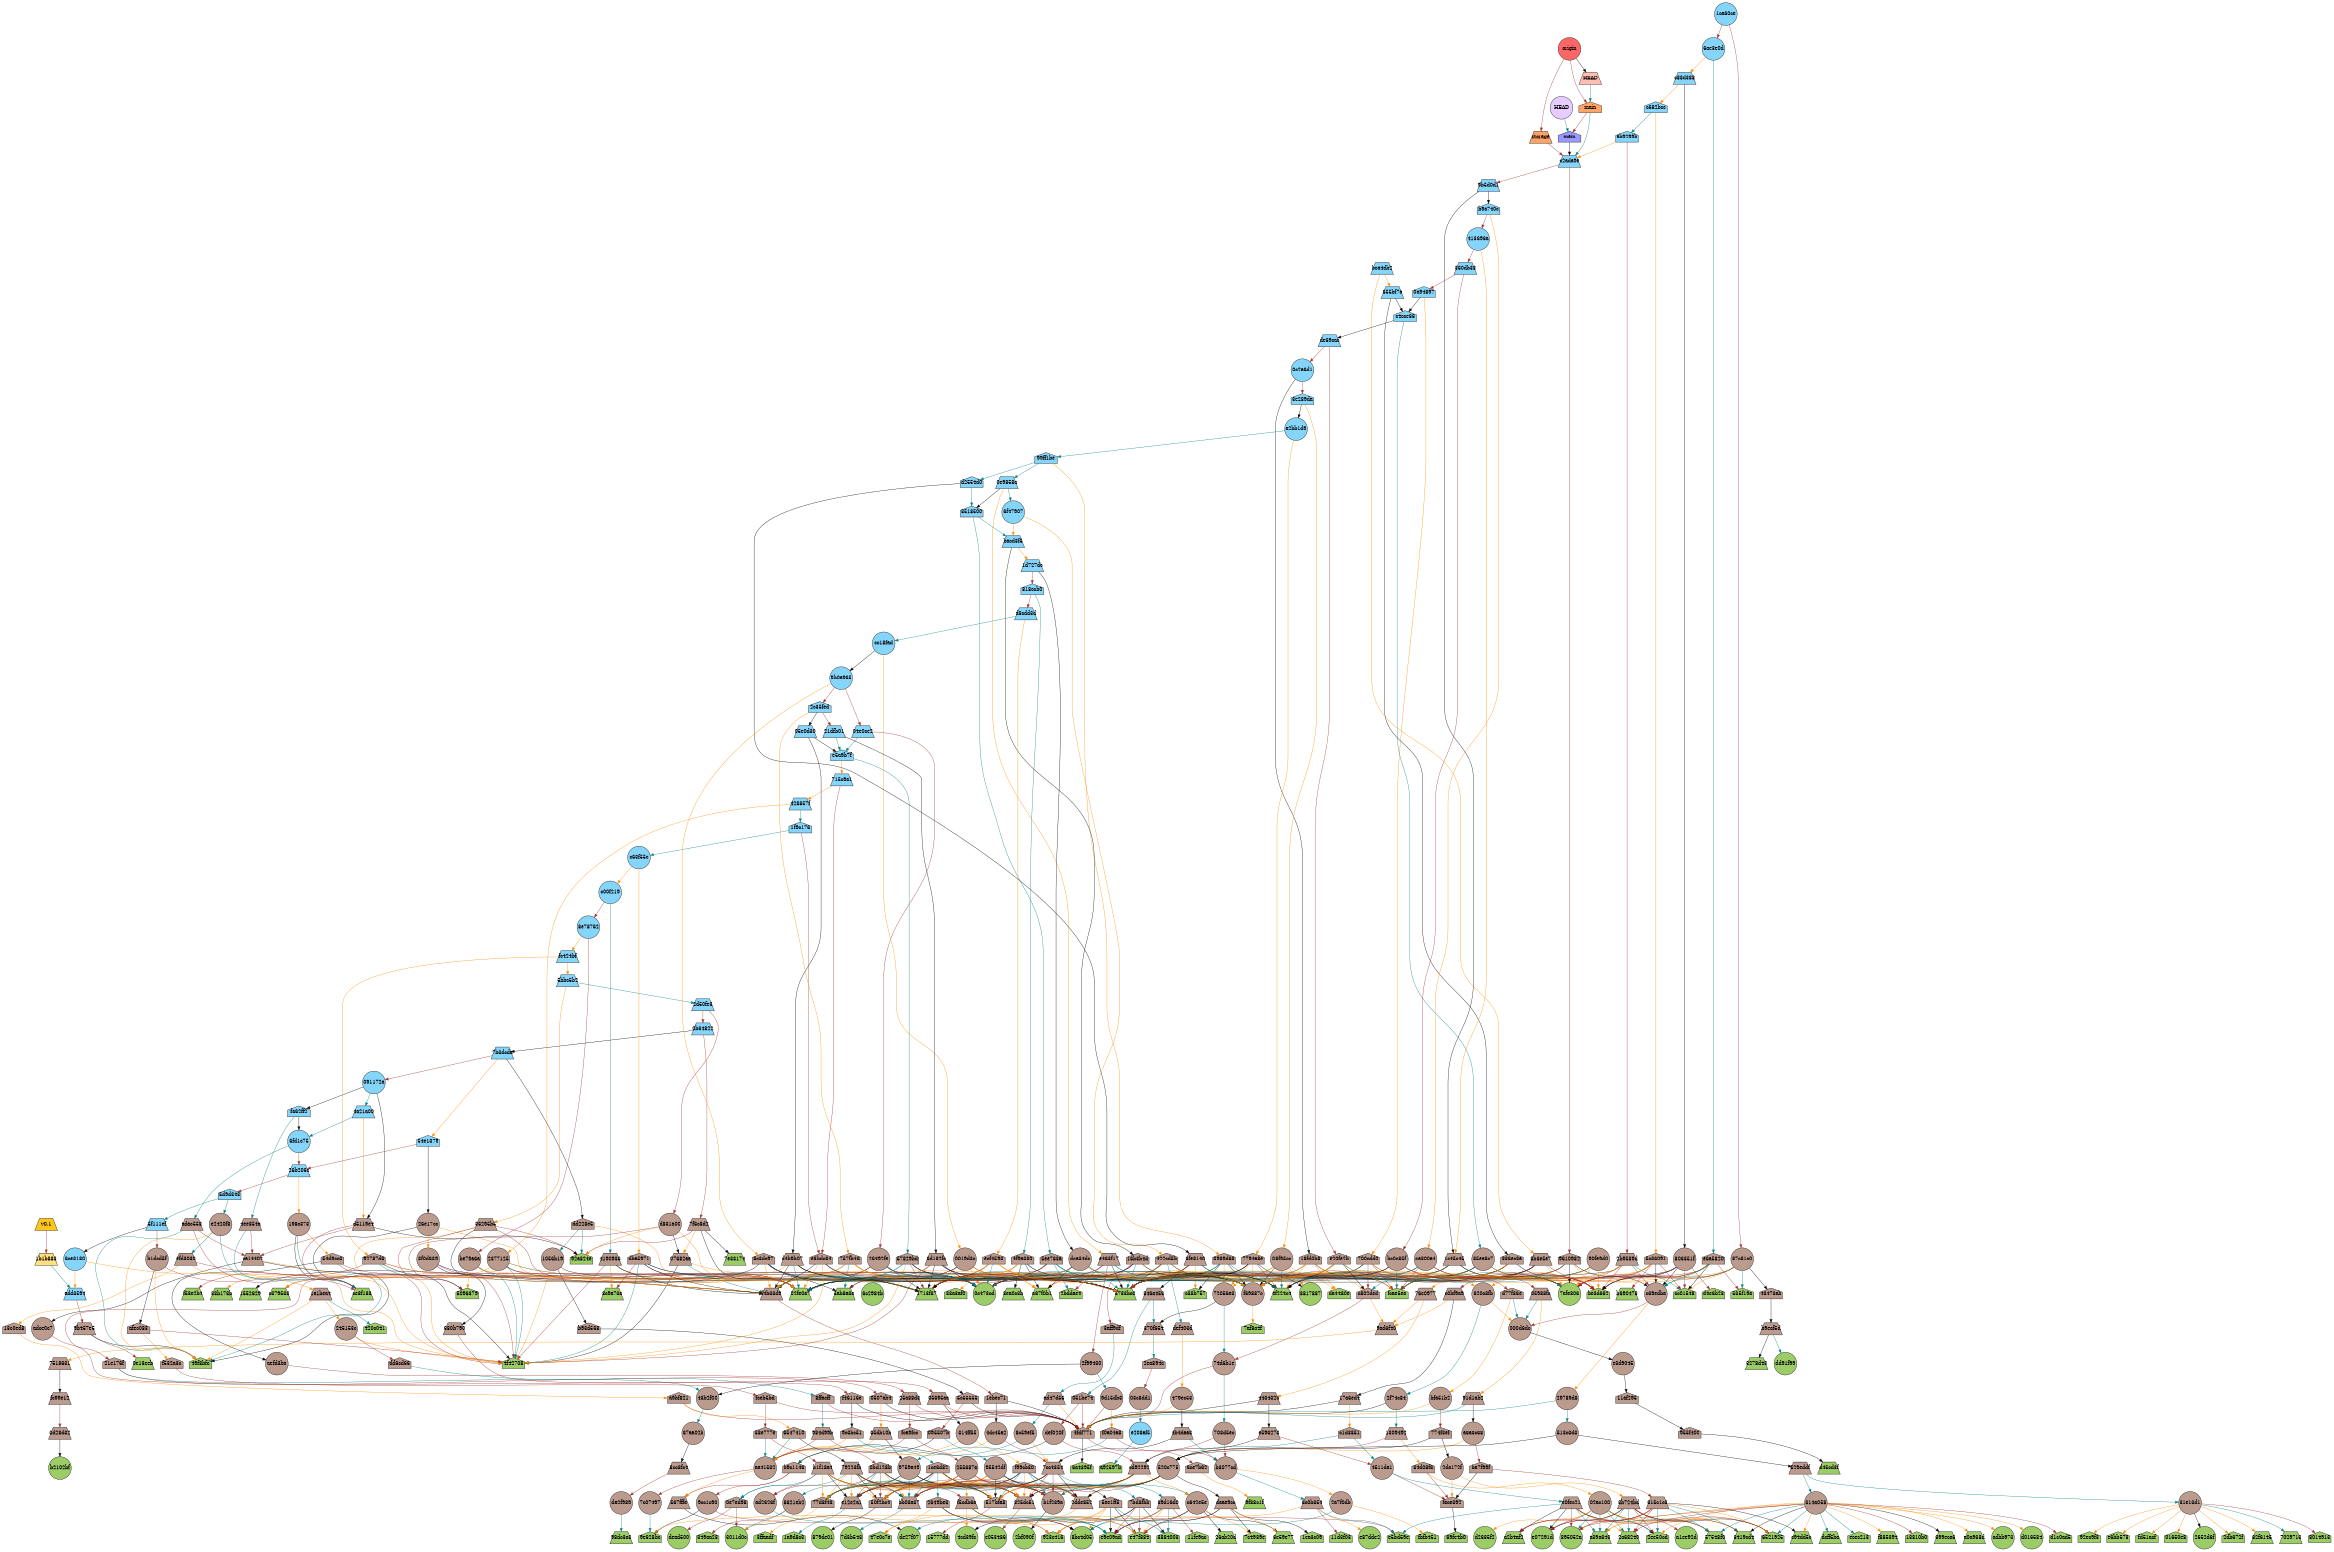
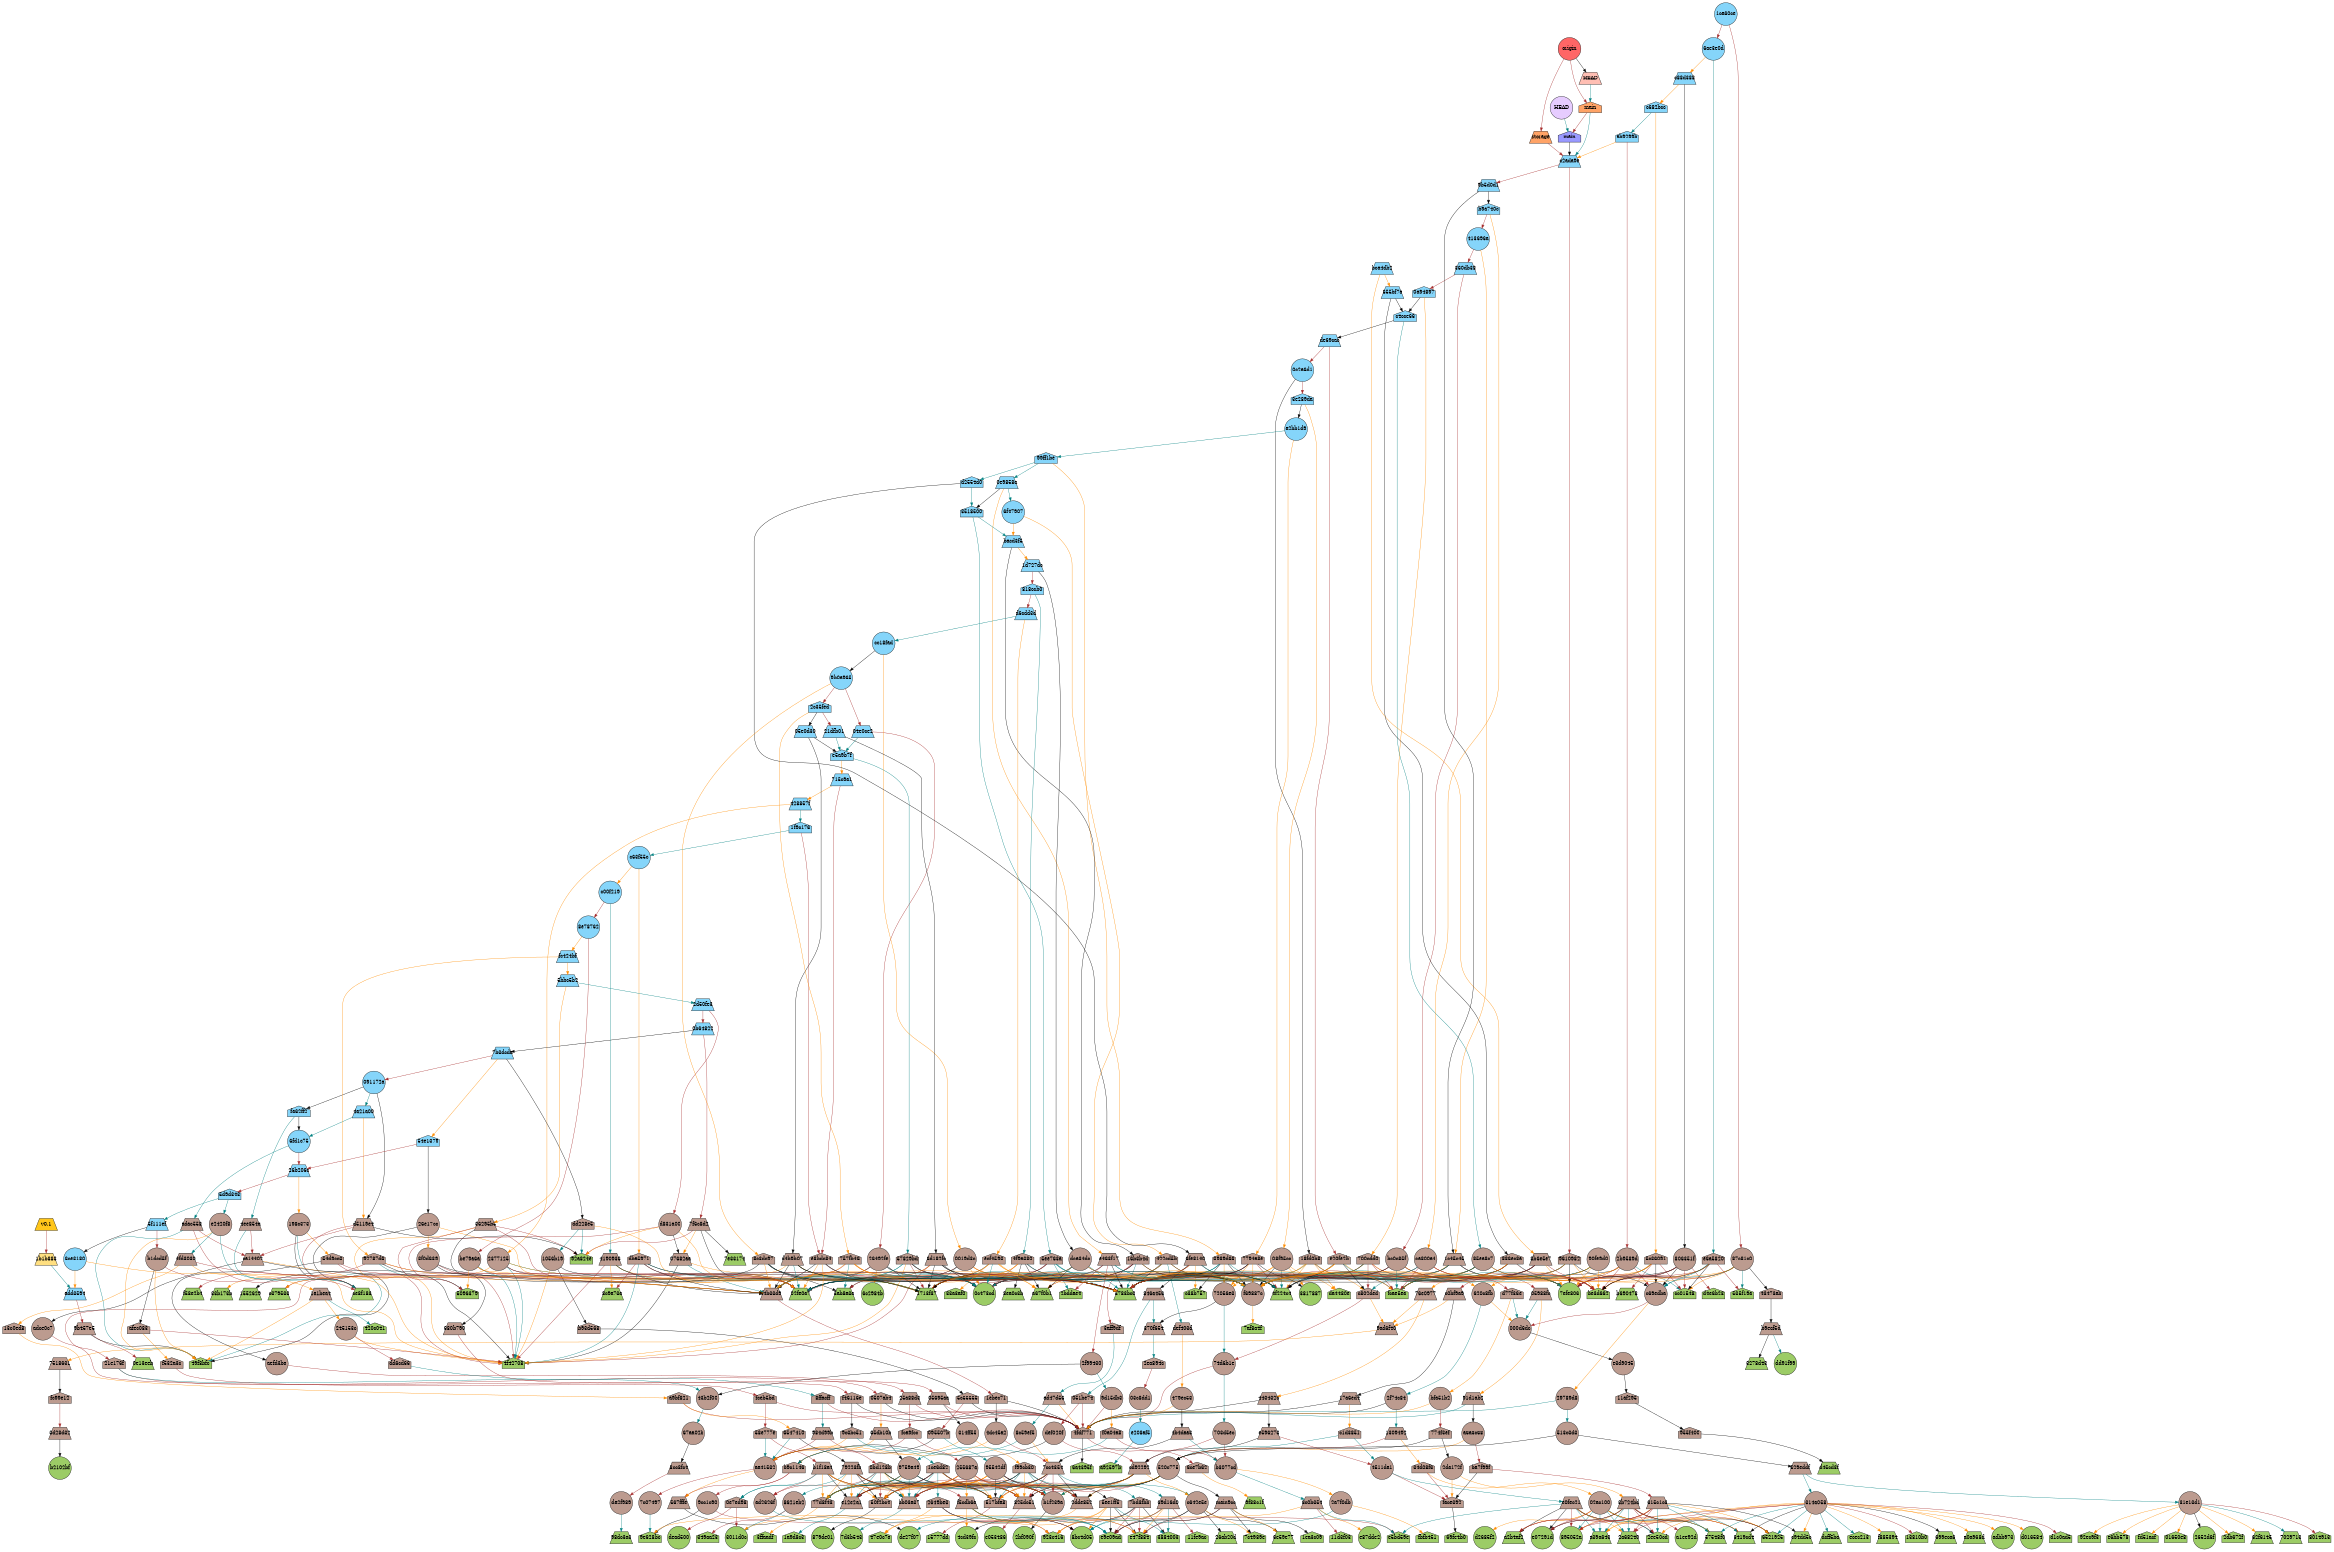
node "2b9589d": shape trapezium -> circle
node "fc99e12": shape trapezium -> house
node "daae9cc": label "daae9cc" -> "main9cc"
